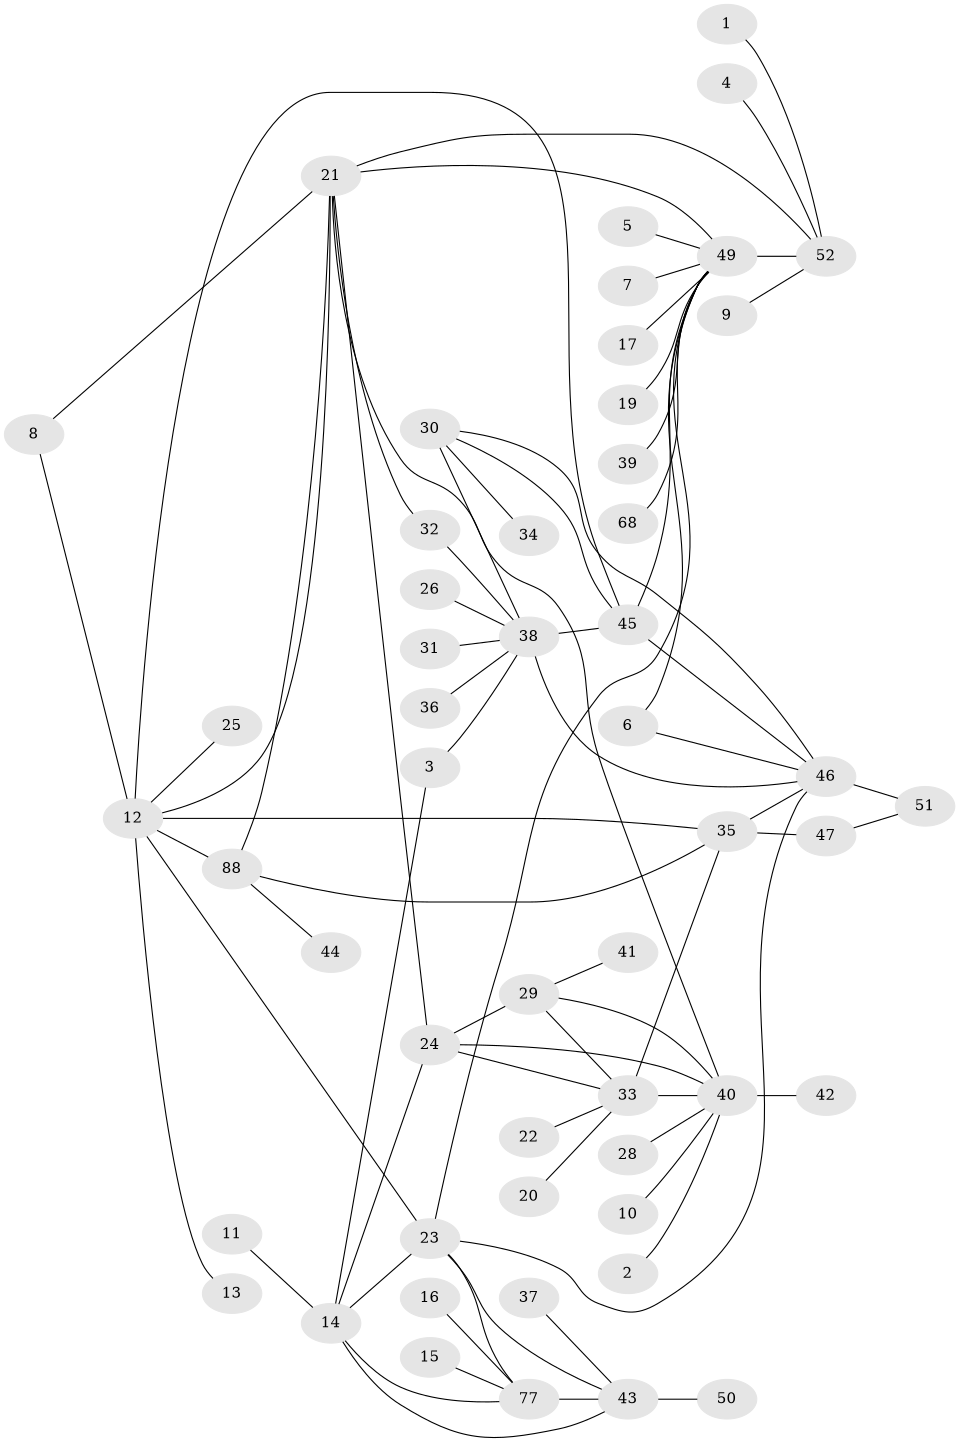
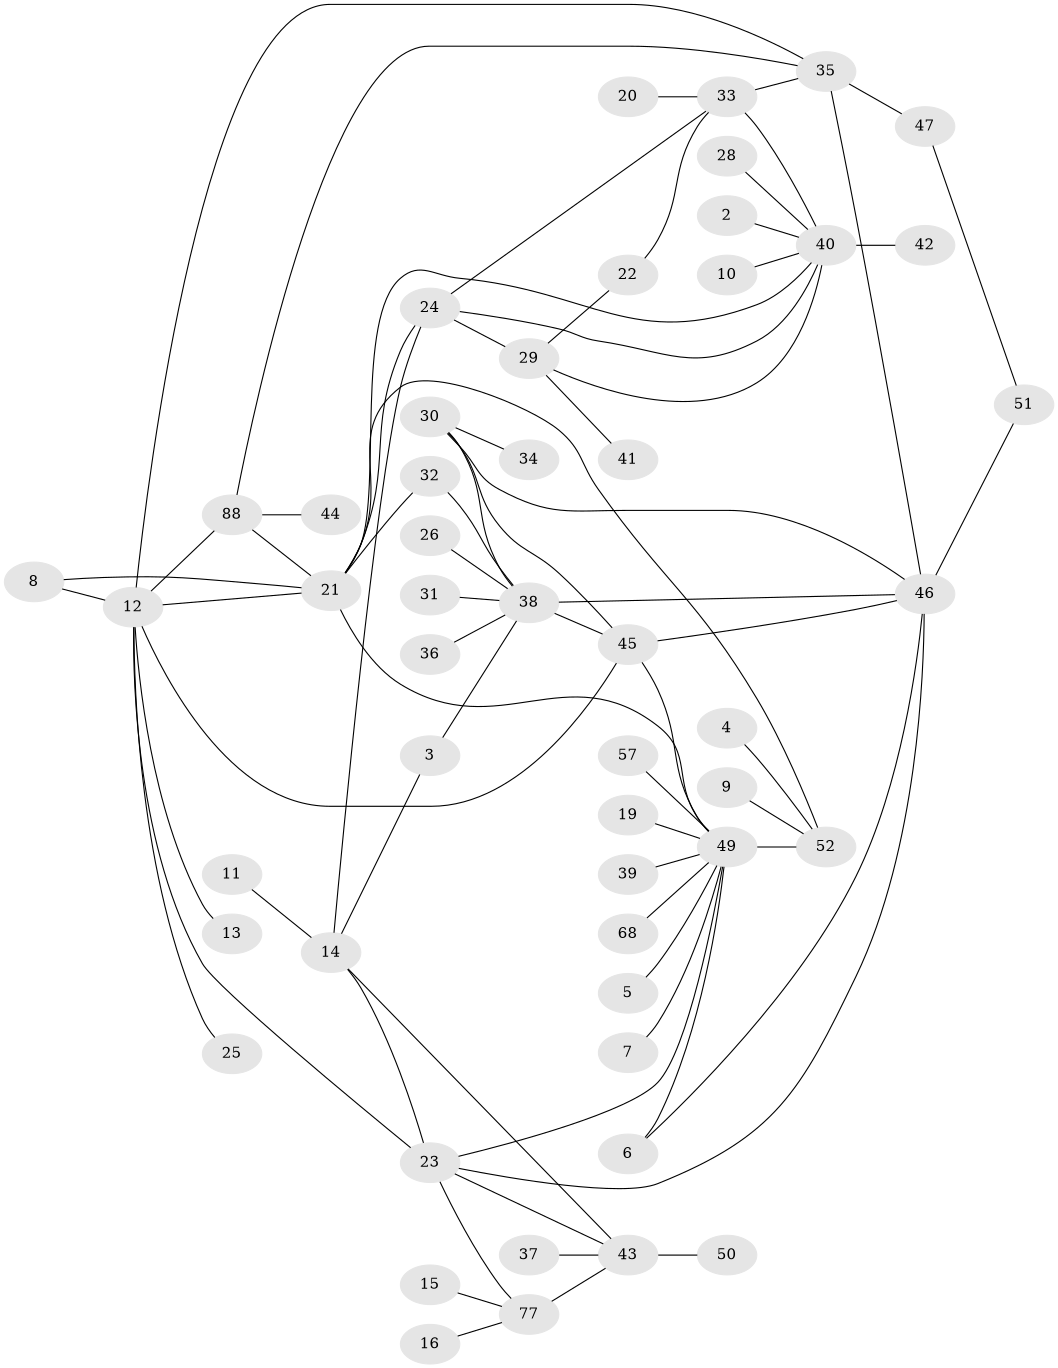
node "1": removed
node "17": label "17" -> "57"
edge "29" -- "33": now "29" -- "22"
edge "14" -- "77": removed
